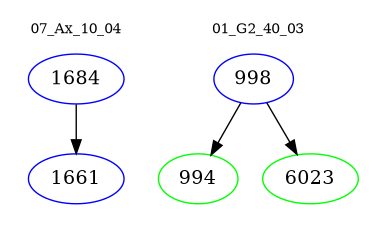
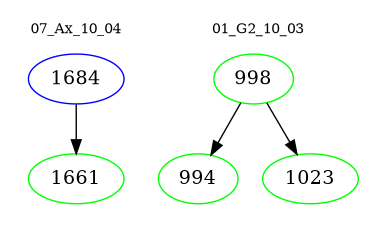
cluster "01_G2_40_03": label "01_G2_40_03" -> "01_G2_10_03"
node "998": color blue -> green
node "1661": color blue -> green
node "6023": label "6023" -> "1023"
